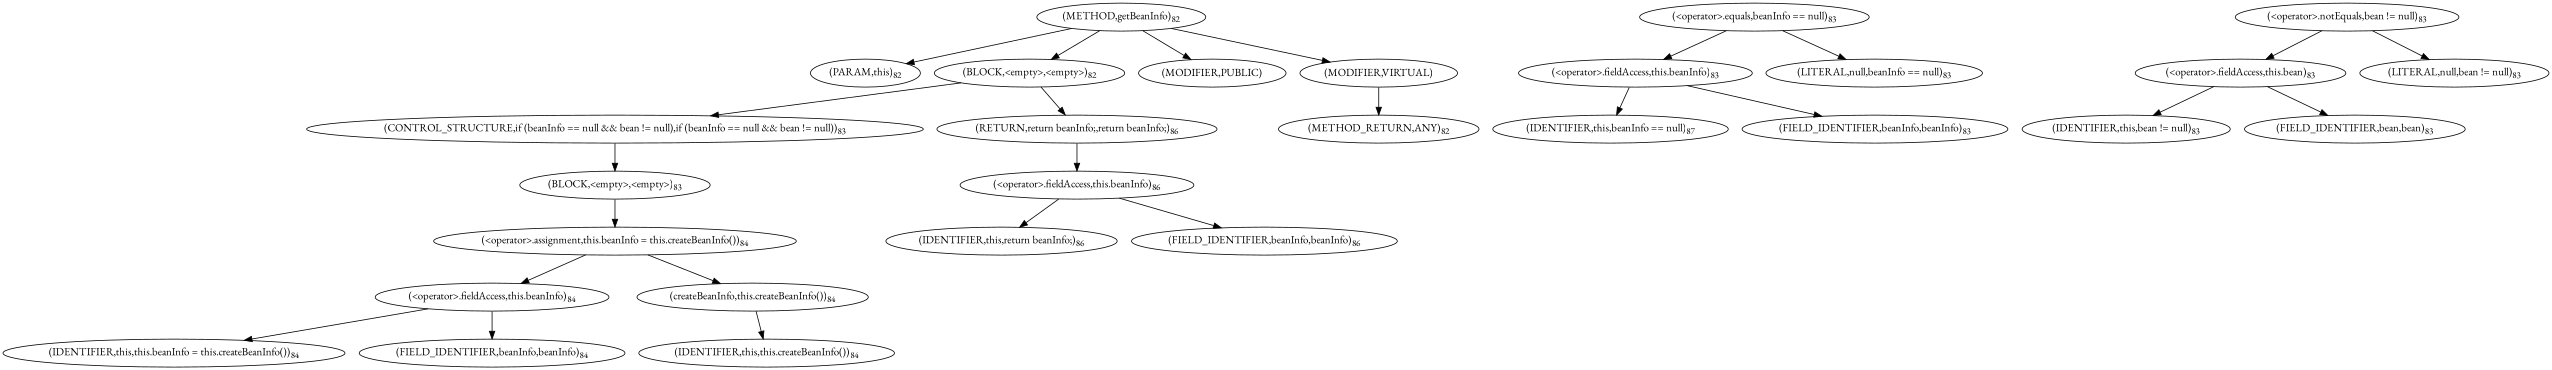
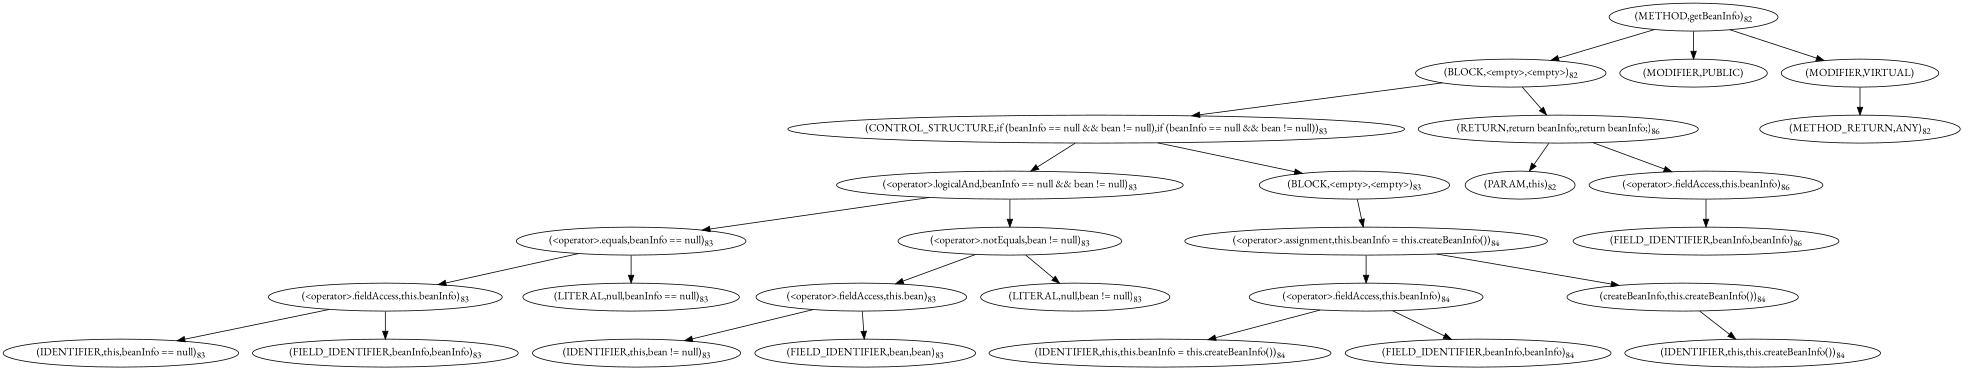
edge "(METHOD,getBeanInfo)" -> "(PARAM,this)": now "(RETURN,return beanInfo;,return beanInfo;)" -> "(PARAM,this)"
node "(IDENTIFIER,this,beanInfo == null)": text "87" -> "83"
node "(<operator>.logicalAnd,beanInfo == null && bean != null)": added
node "(IDENTIFIER,this,return beanInfo;)": removed
